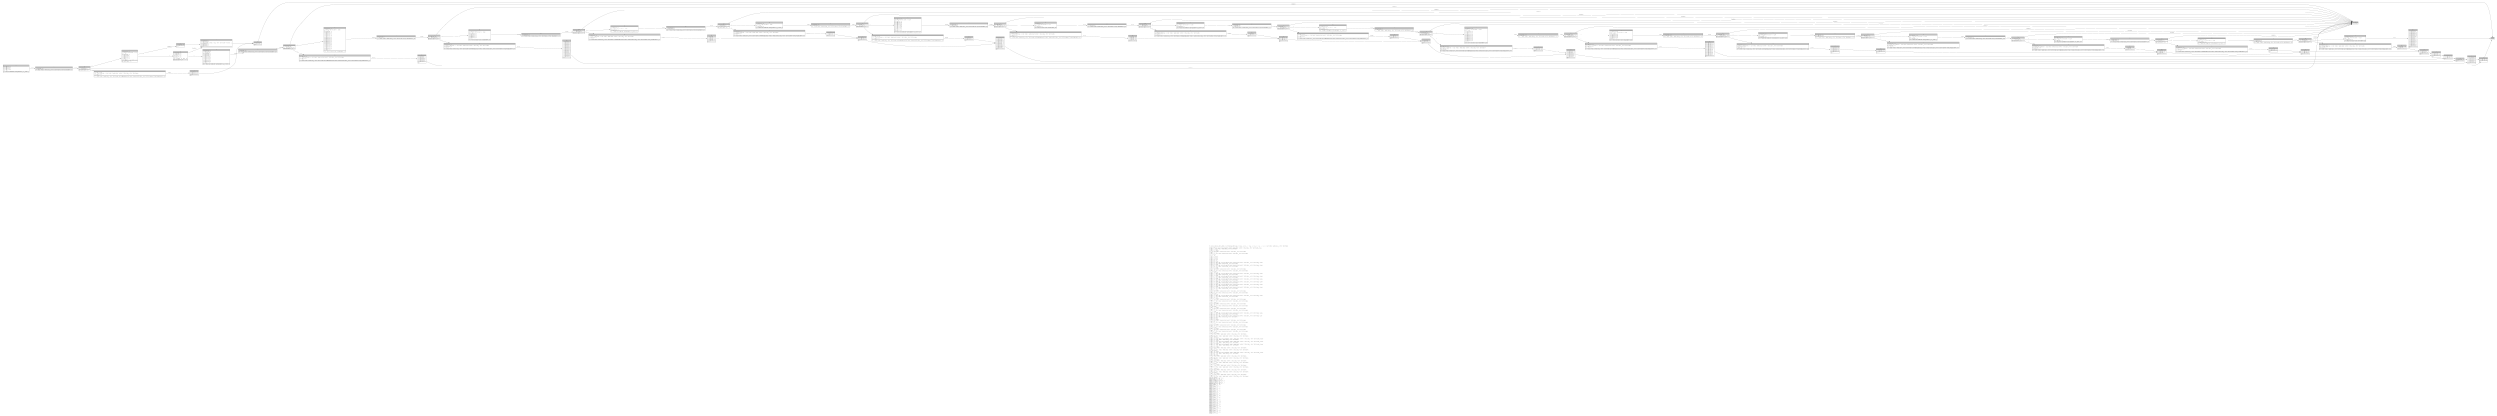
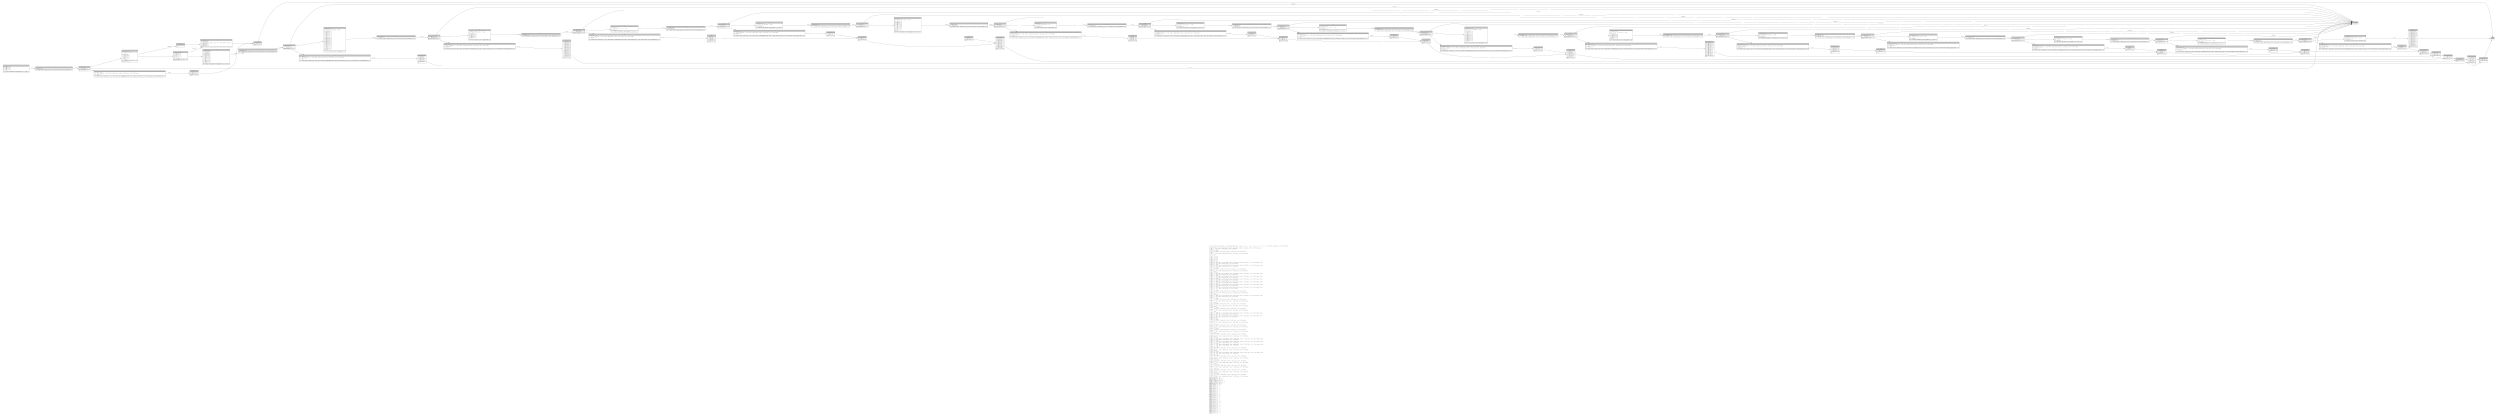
node "34": removed
